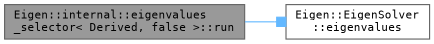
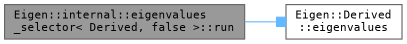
node "Eigen::EigenSolver ::eigenvalues": label "Eigen::EigenSolver ::eigenvalues" -> "Eigen::Derived ::eigenvalues"
